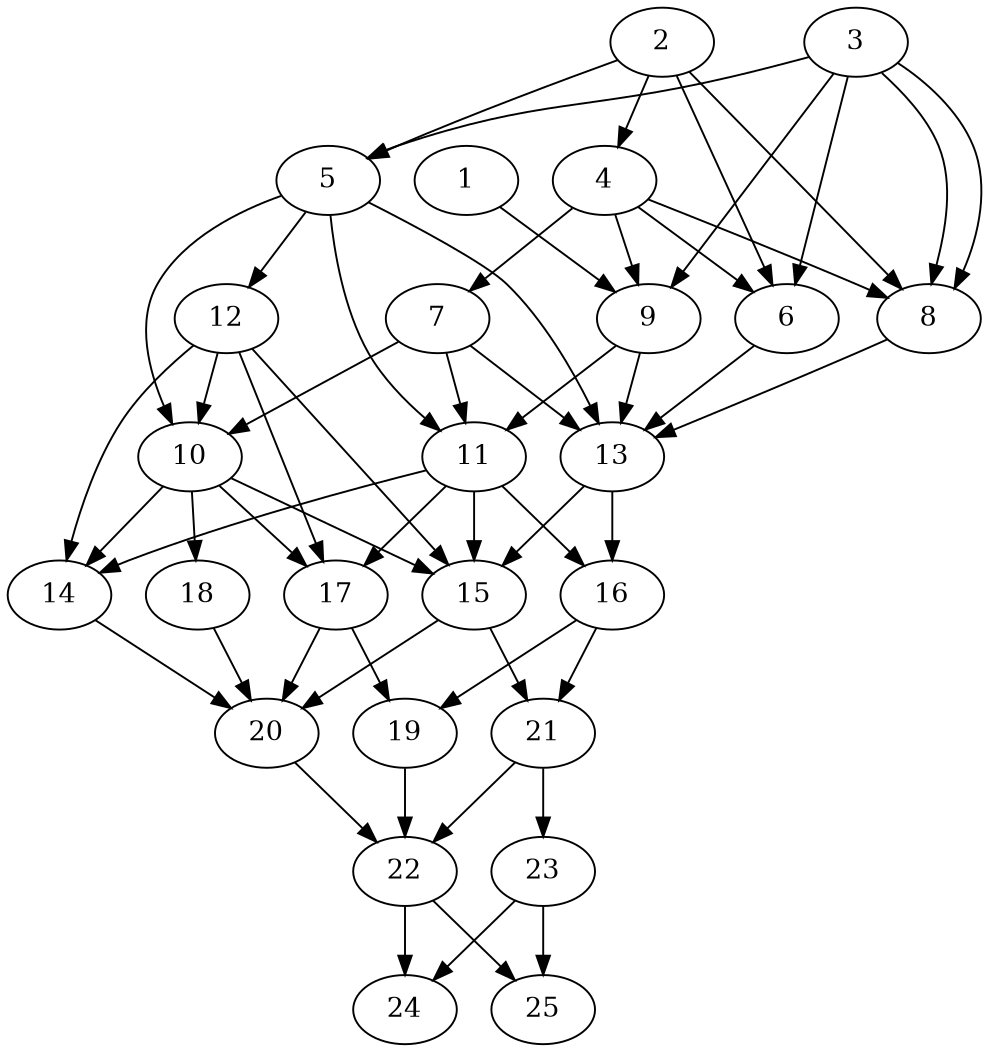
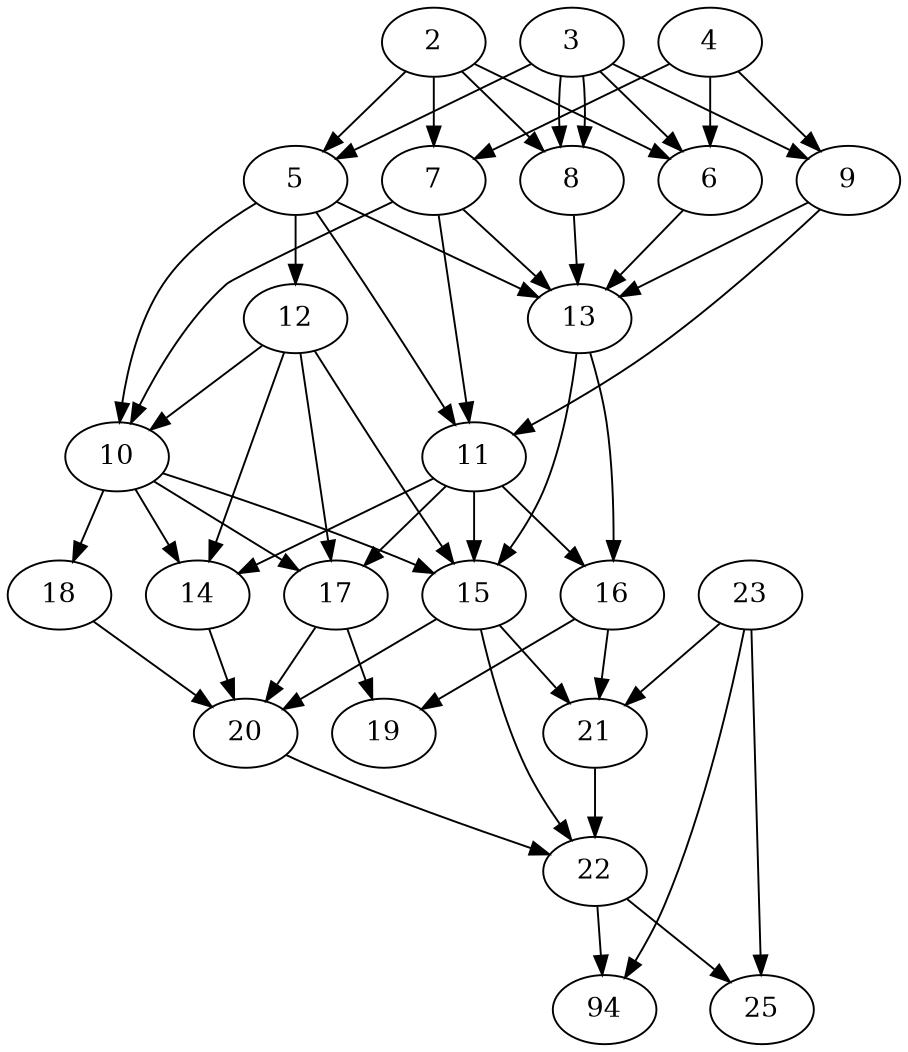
edge "2" -> "4": now "2" -> "7"
node "1": removed
edge "4" -> "8": removed
edge "19" -> "22": now "15" -> "22"
edge "21" -> "23": reversed
node "24": label "24" -> "94"
